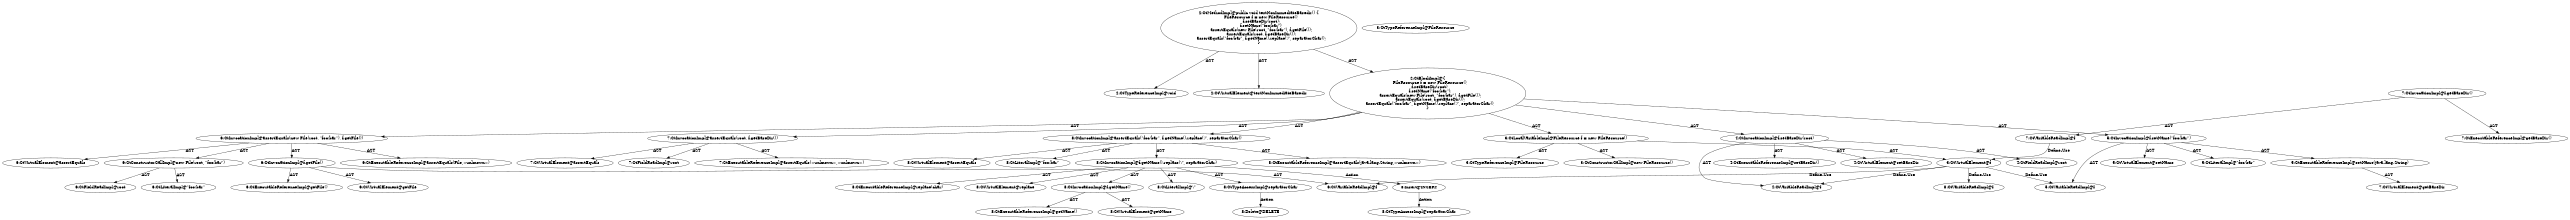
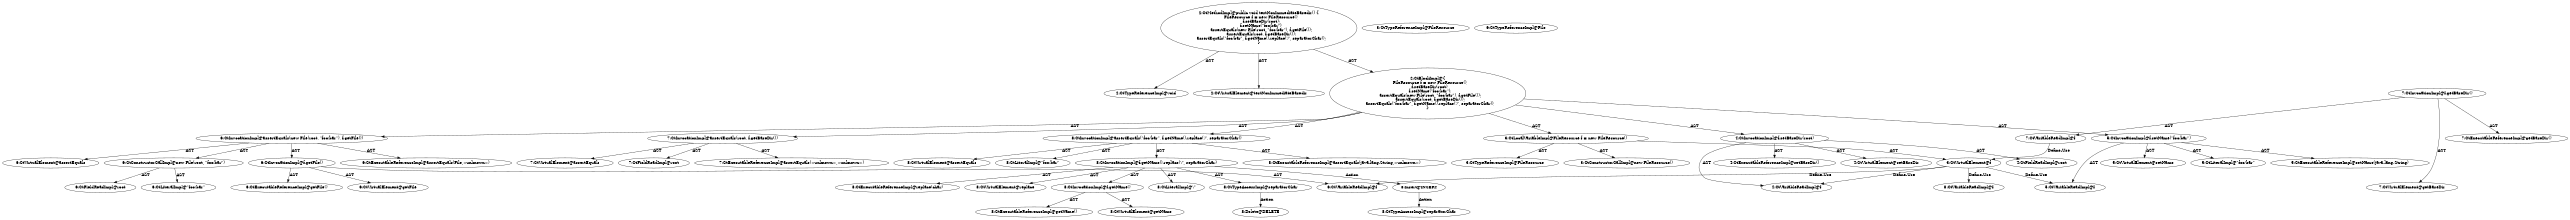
node "6:CtTypeReferenceImpl@File": added
edge "5:CtExecutableReferenceImpl@setName(java.lang.String)" -> "7:CtVirtualElement@getBaseDir": now "7:CtInvocationImpl@f.getBaseDir()" -> "7:CtVirtualElement@getBaseDir"
